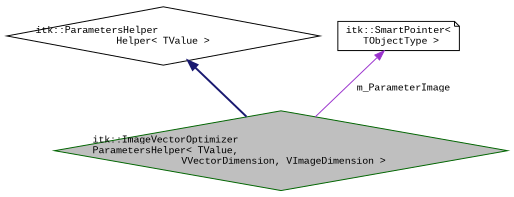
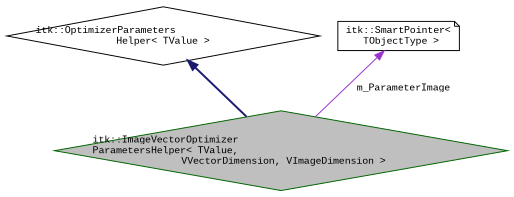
node "itk::ParametersHelper Helper< TValue >": label "itk::ParametersHelper Helper< TValue >" -> "itk::OptimizerParameters Helper< TValue >"
